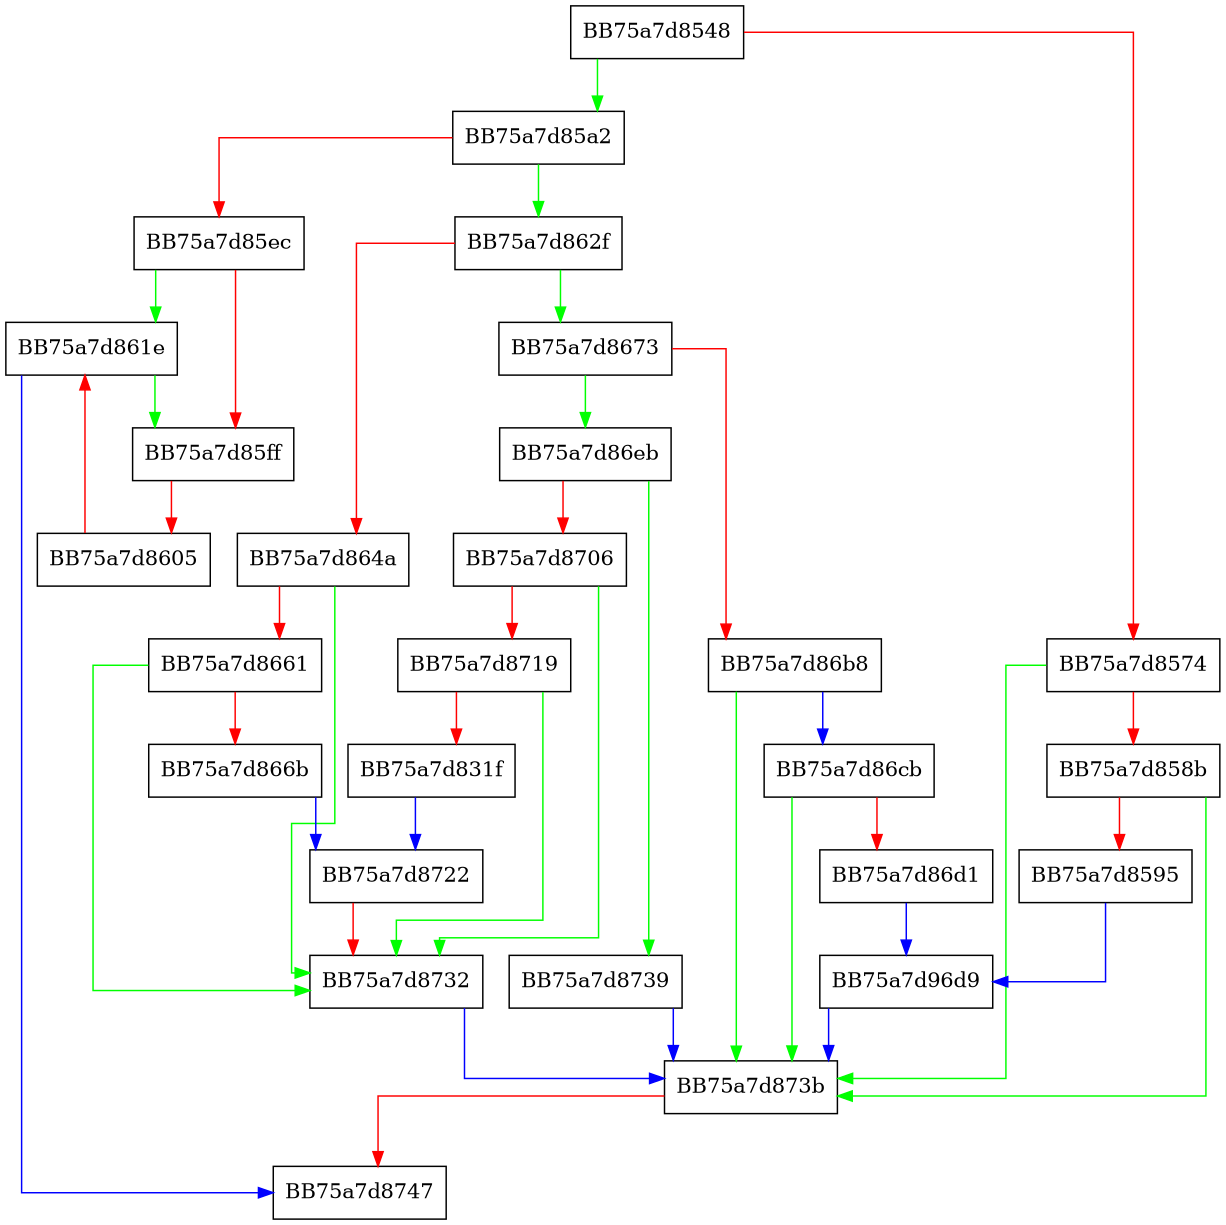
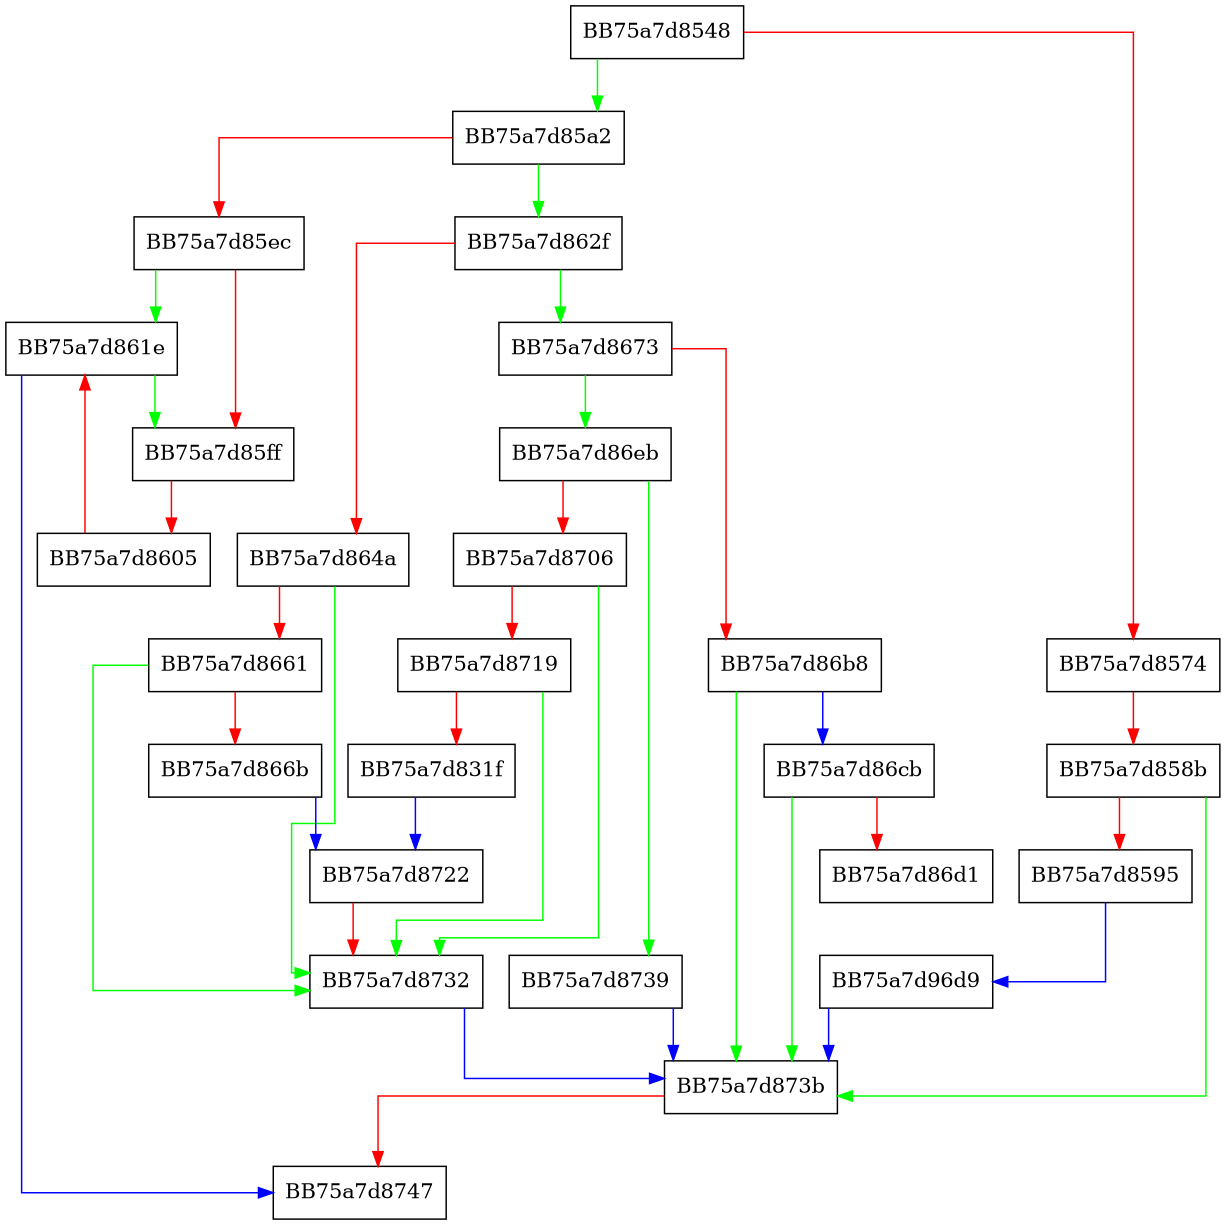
edge "BB75a7d86d1" -> "BB75a7d96d9": removed
edge "BB75a7d8574" -> "BB75a7d873b": removed
